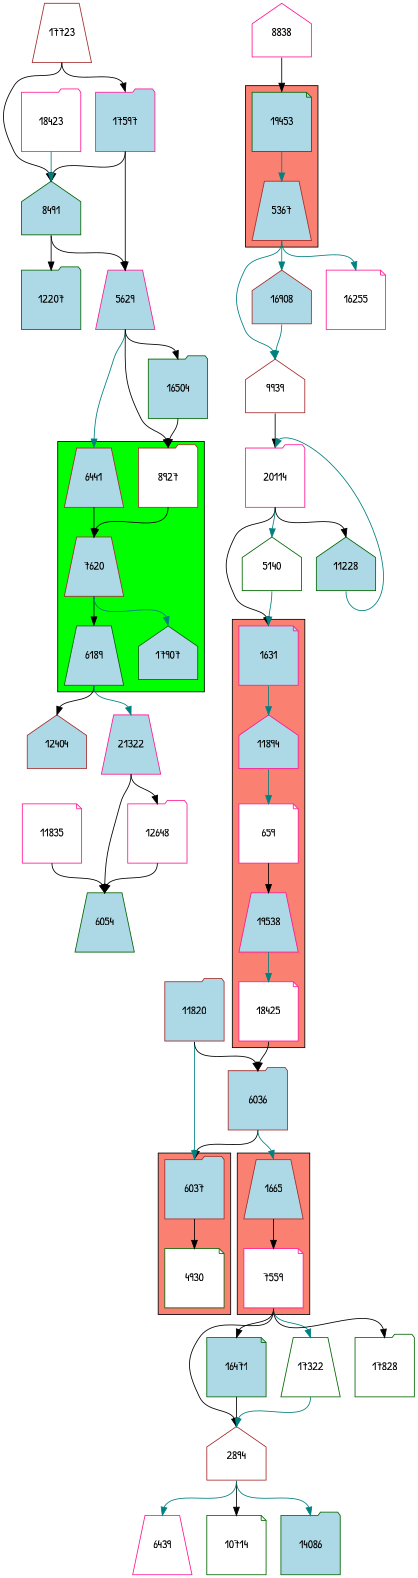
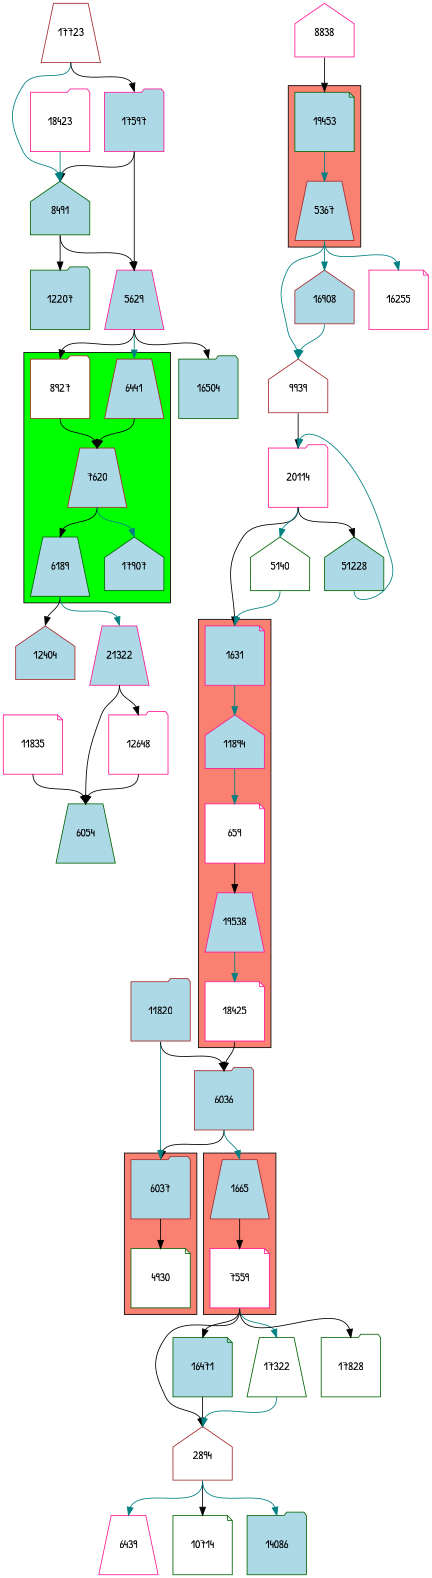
edge "17723" -> "8491": color black -> teal
edge "16504" -> "8927": removed
node "11228": label "11228" -> "51228"
